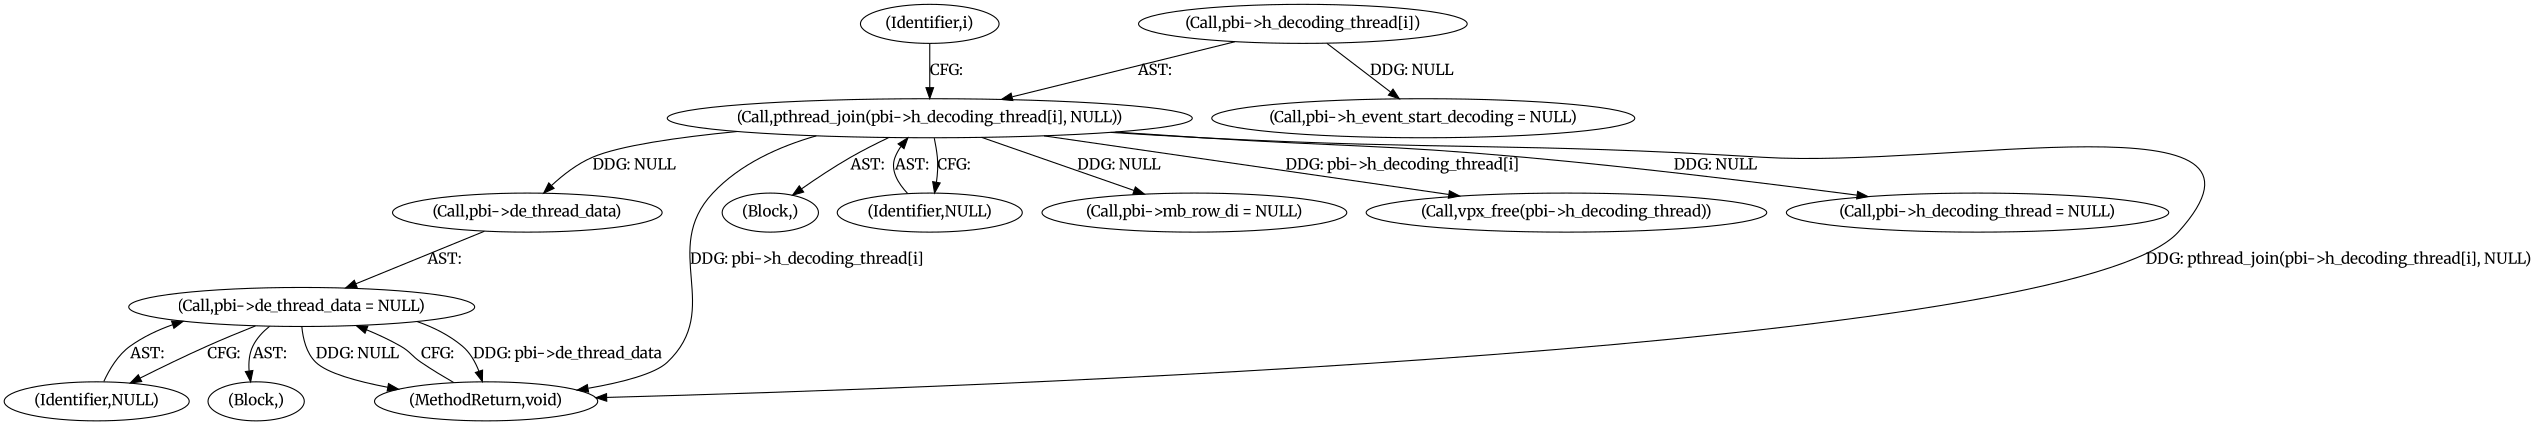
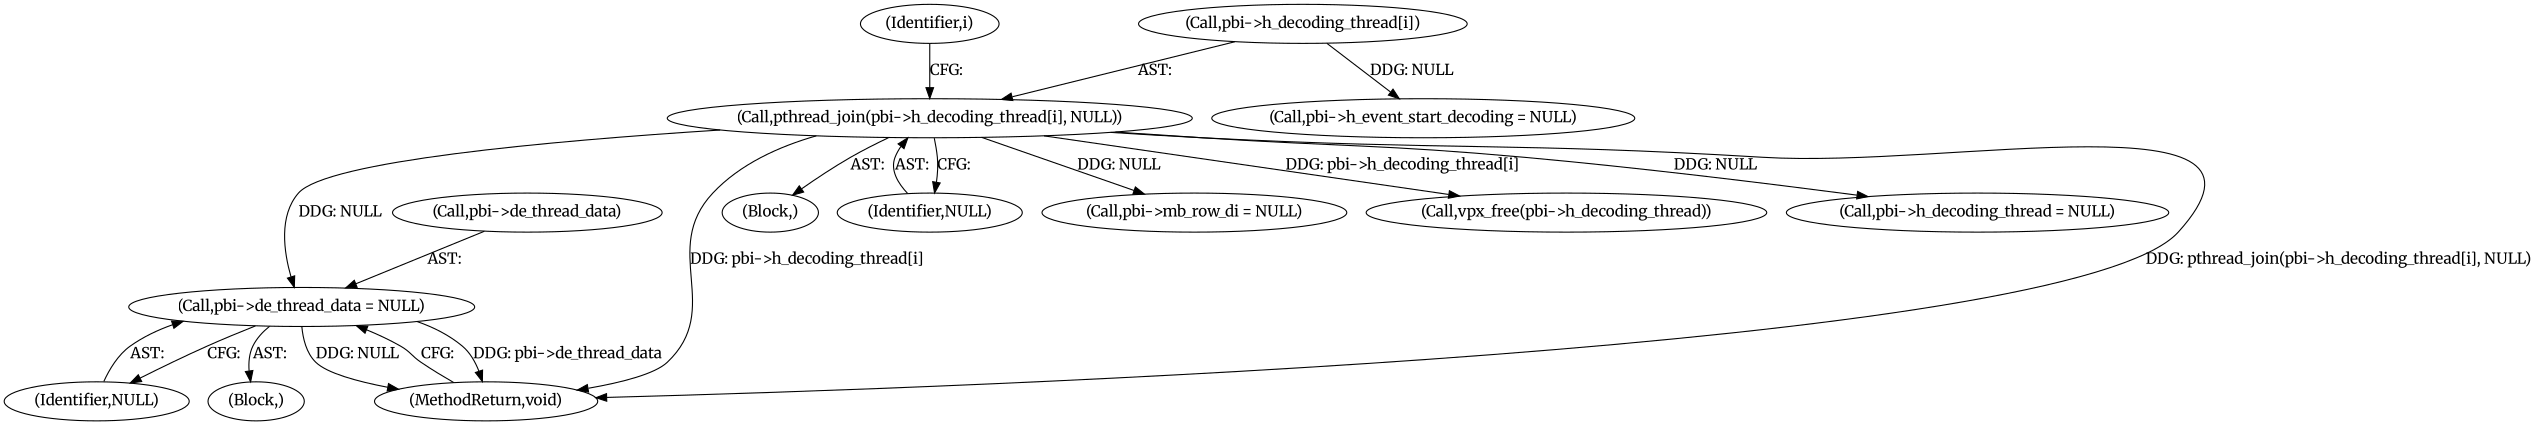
edge "(Call,pthread_join(pbi->h_decoding_thread[i], NULL))" -> "(Call,pbi->de_thread_data)": now "(Call,pthread_join(pbi->h_decoding_thread[i], NULL))" -> "(Call,pbi->de_thread_data = NULL)"
